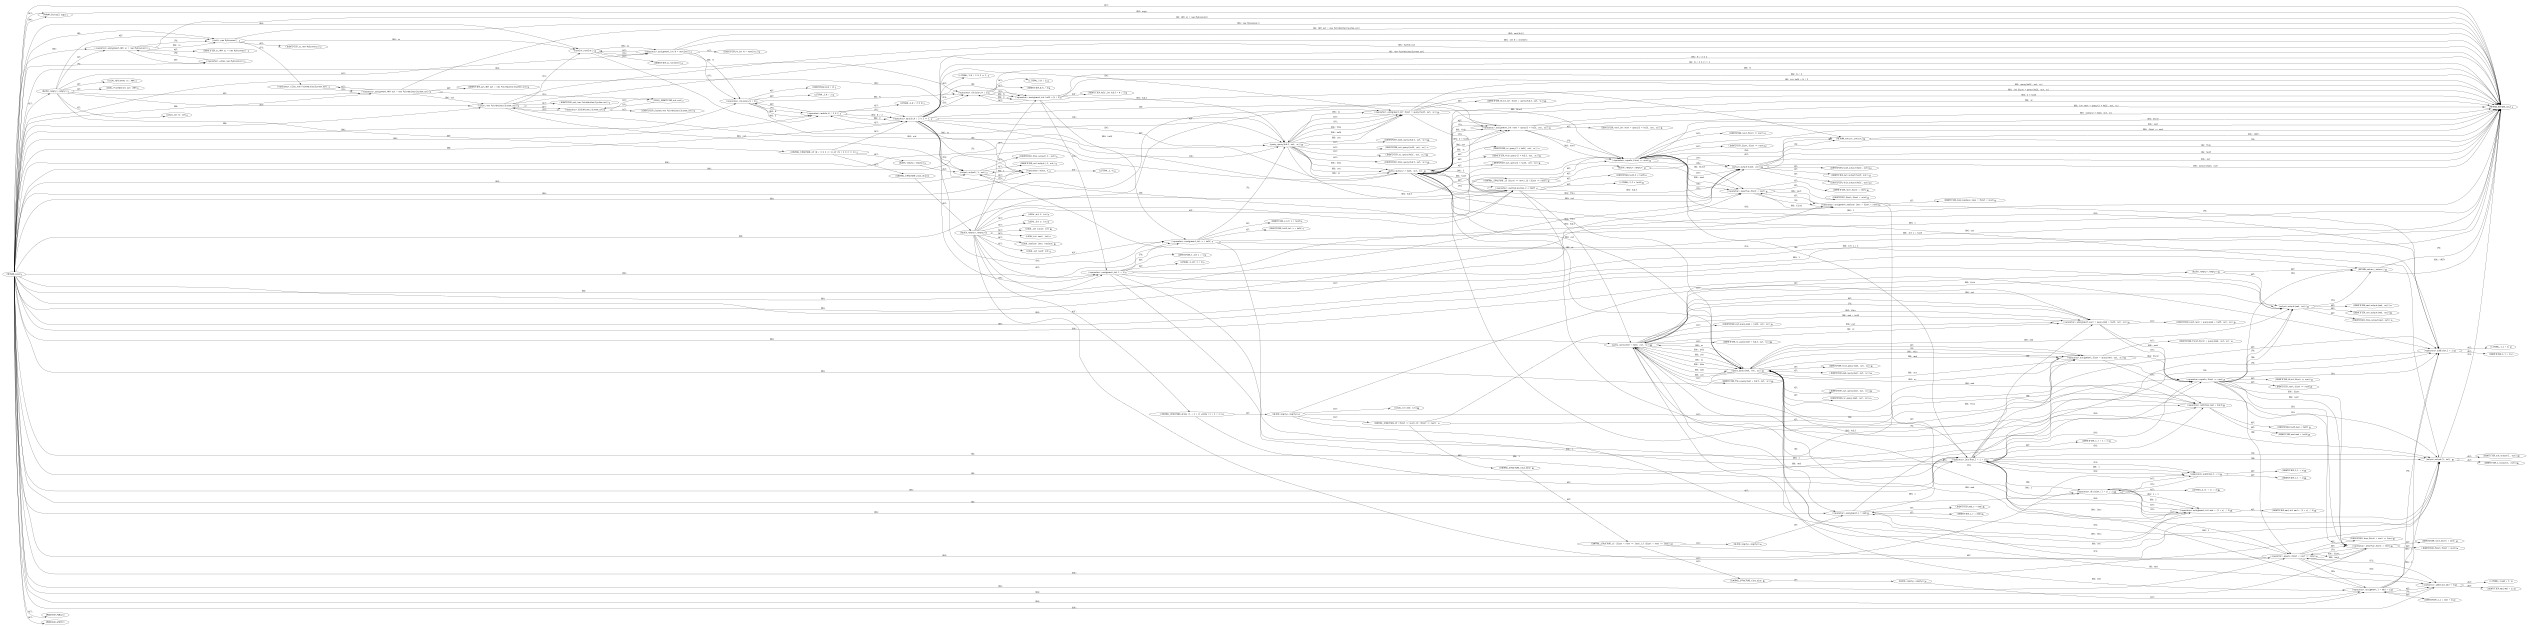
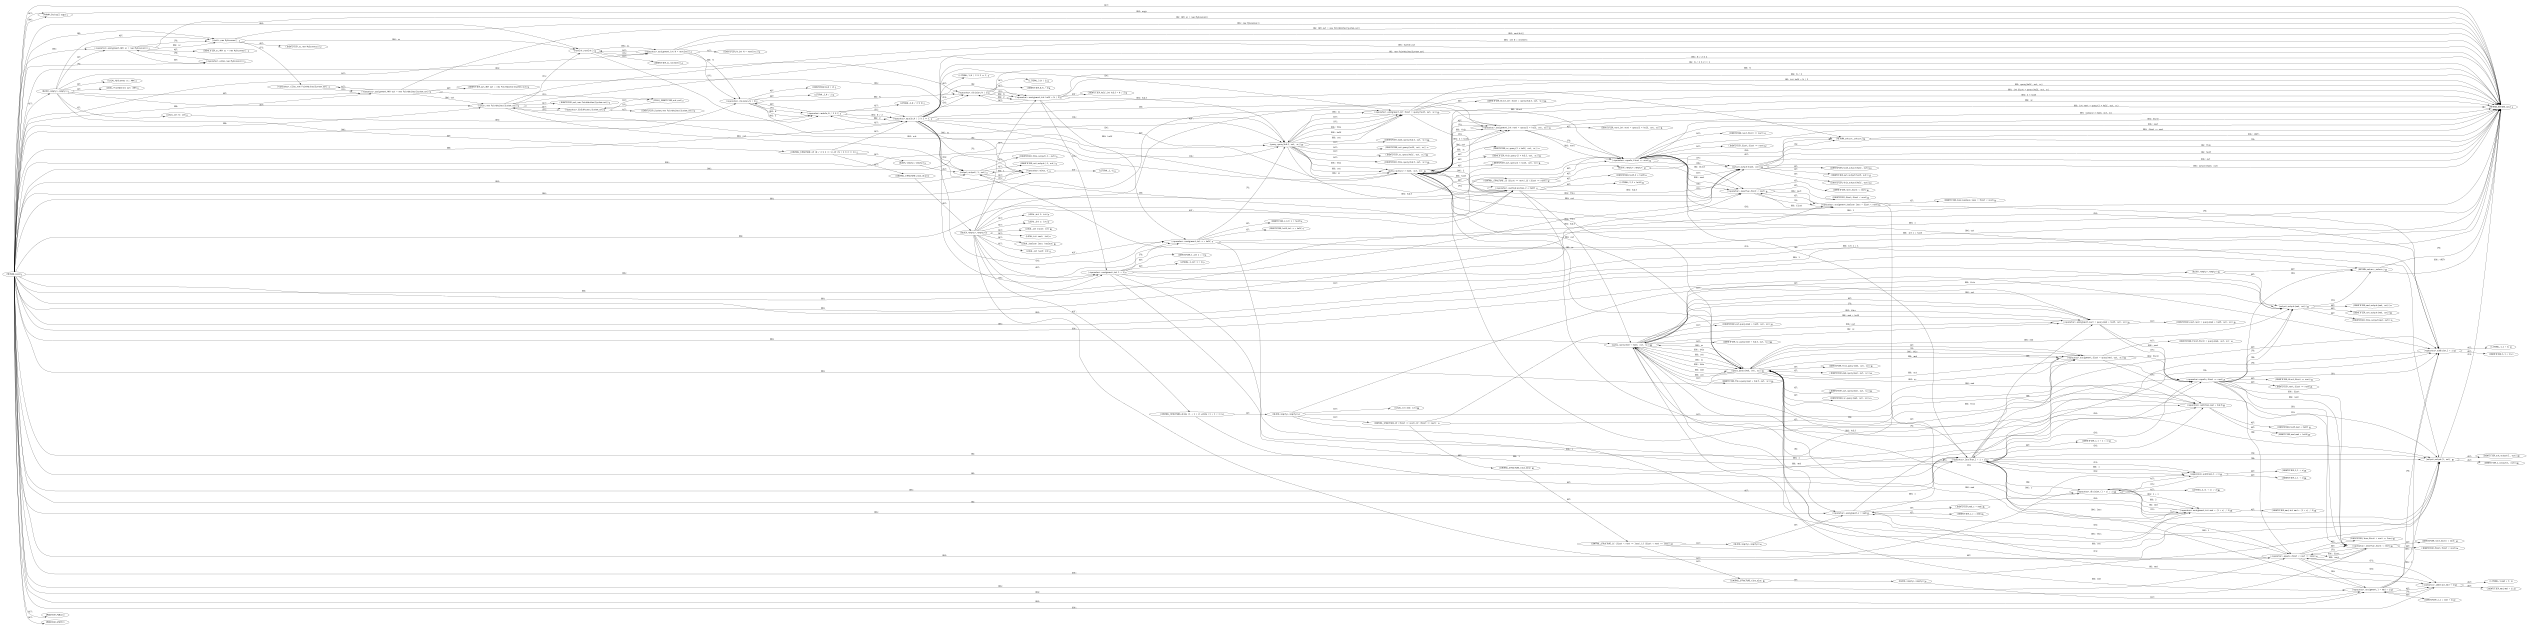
edge "(METHOD,main)" -> "(<operator>.modulo,N / 2 % 2)": now "(LOCAL,int N: int)" -> "(<operator>.modulo,N / 2 % 2)"
edge "(<operator>.assignment,int med = (l + r) / 2)" -> "(<operator>.division,(l + r) / 2)": label "AST: " -> "DDG: med"
